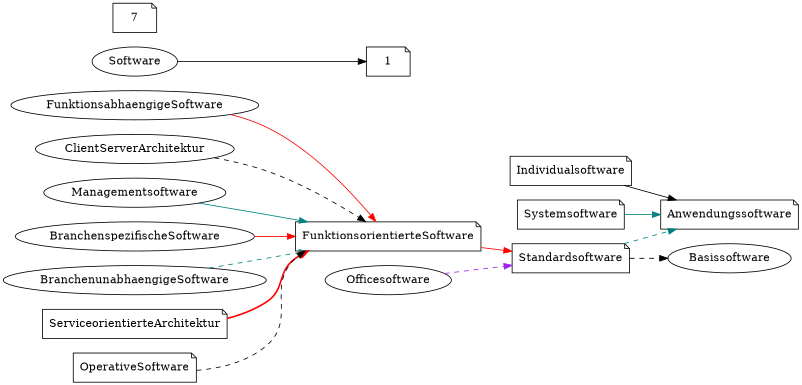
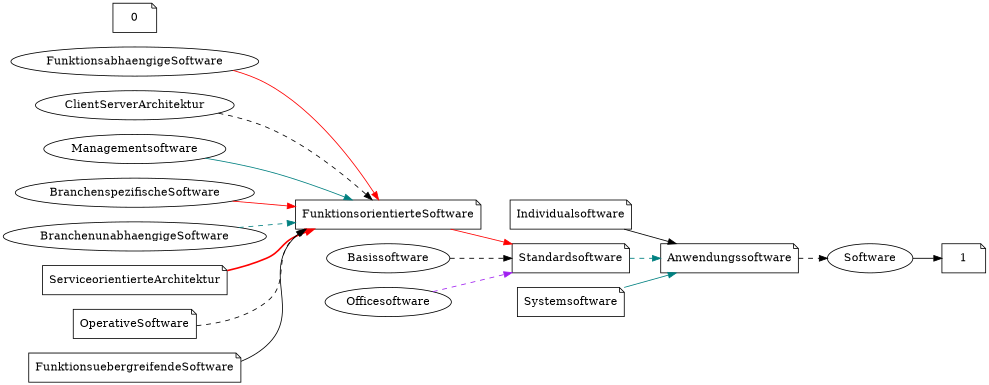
node "7": label "7" -> "0"
edge "Standardsoftware" -> "Basissoftware": reversed
edge "Anwendungssoftware" -> "Software": added
node "FunktionsuebergreifendeSoftware": added
